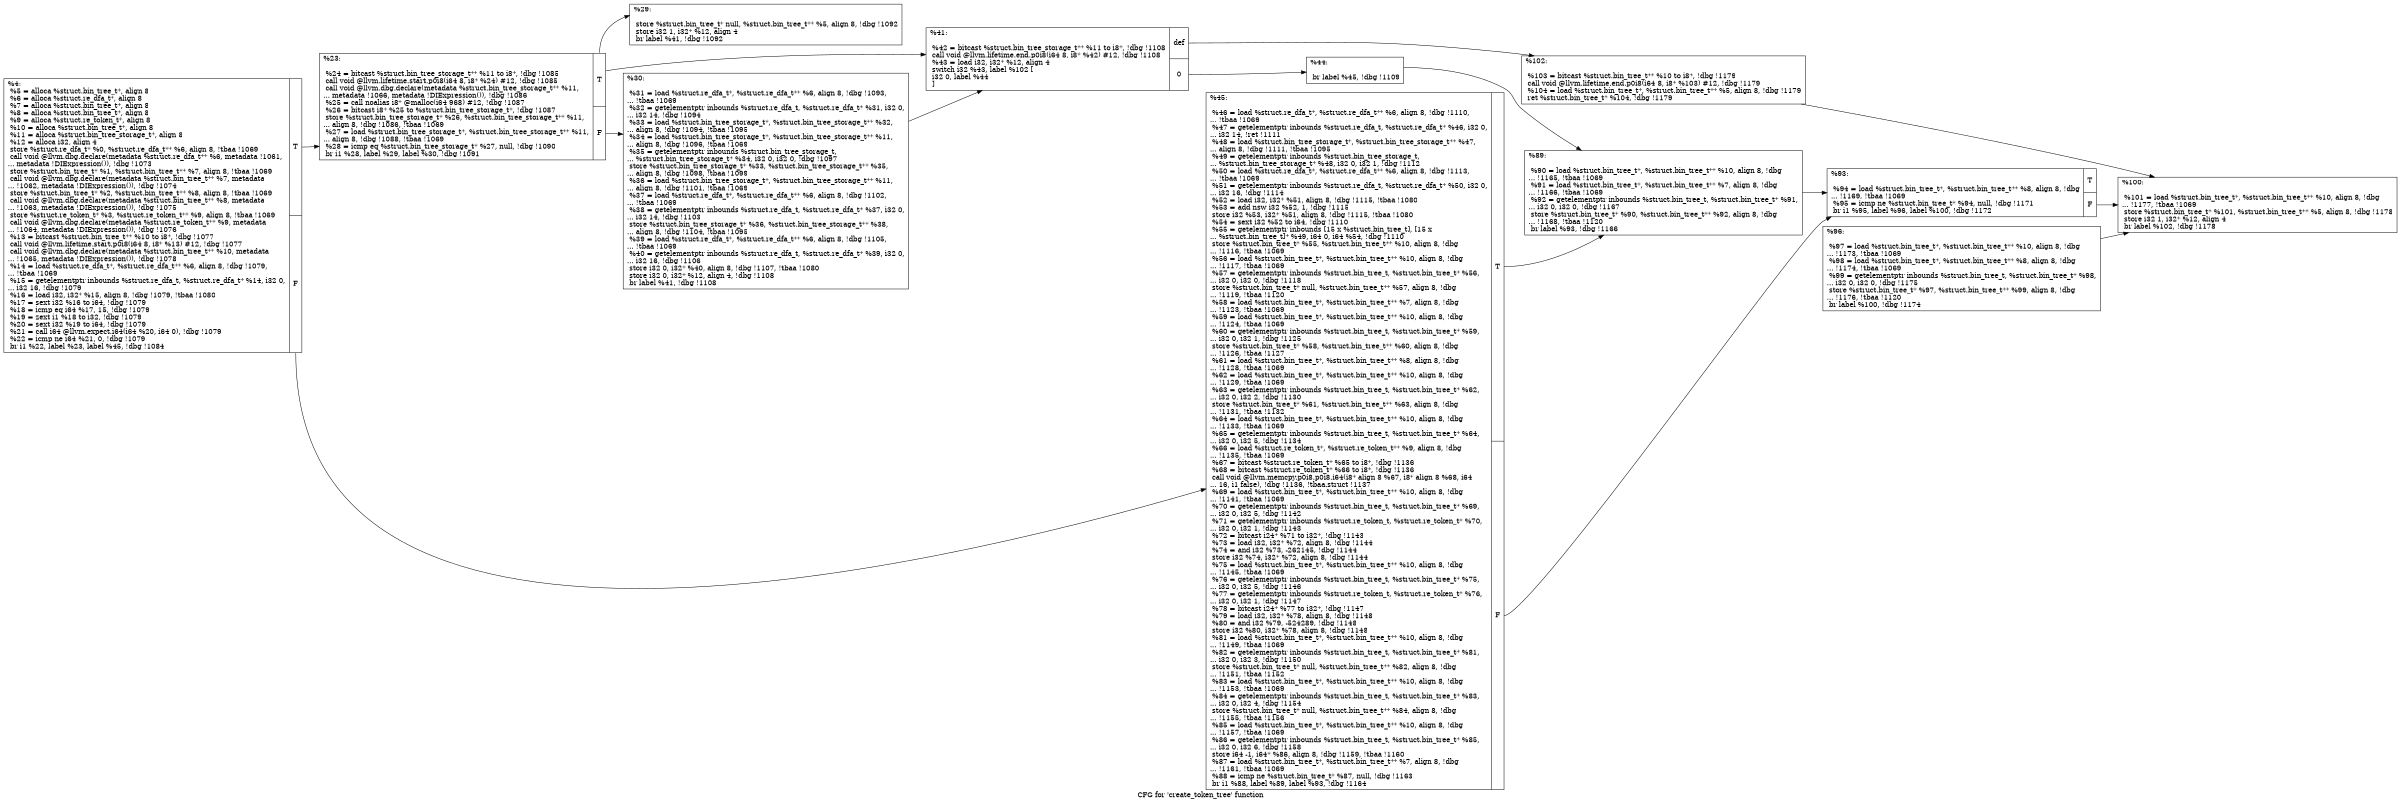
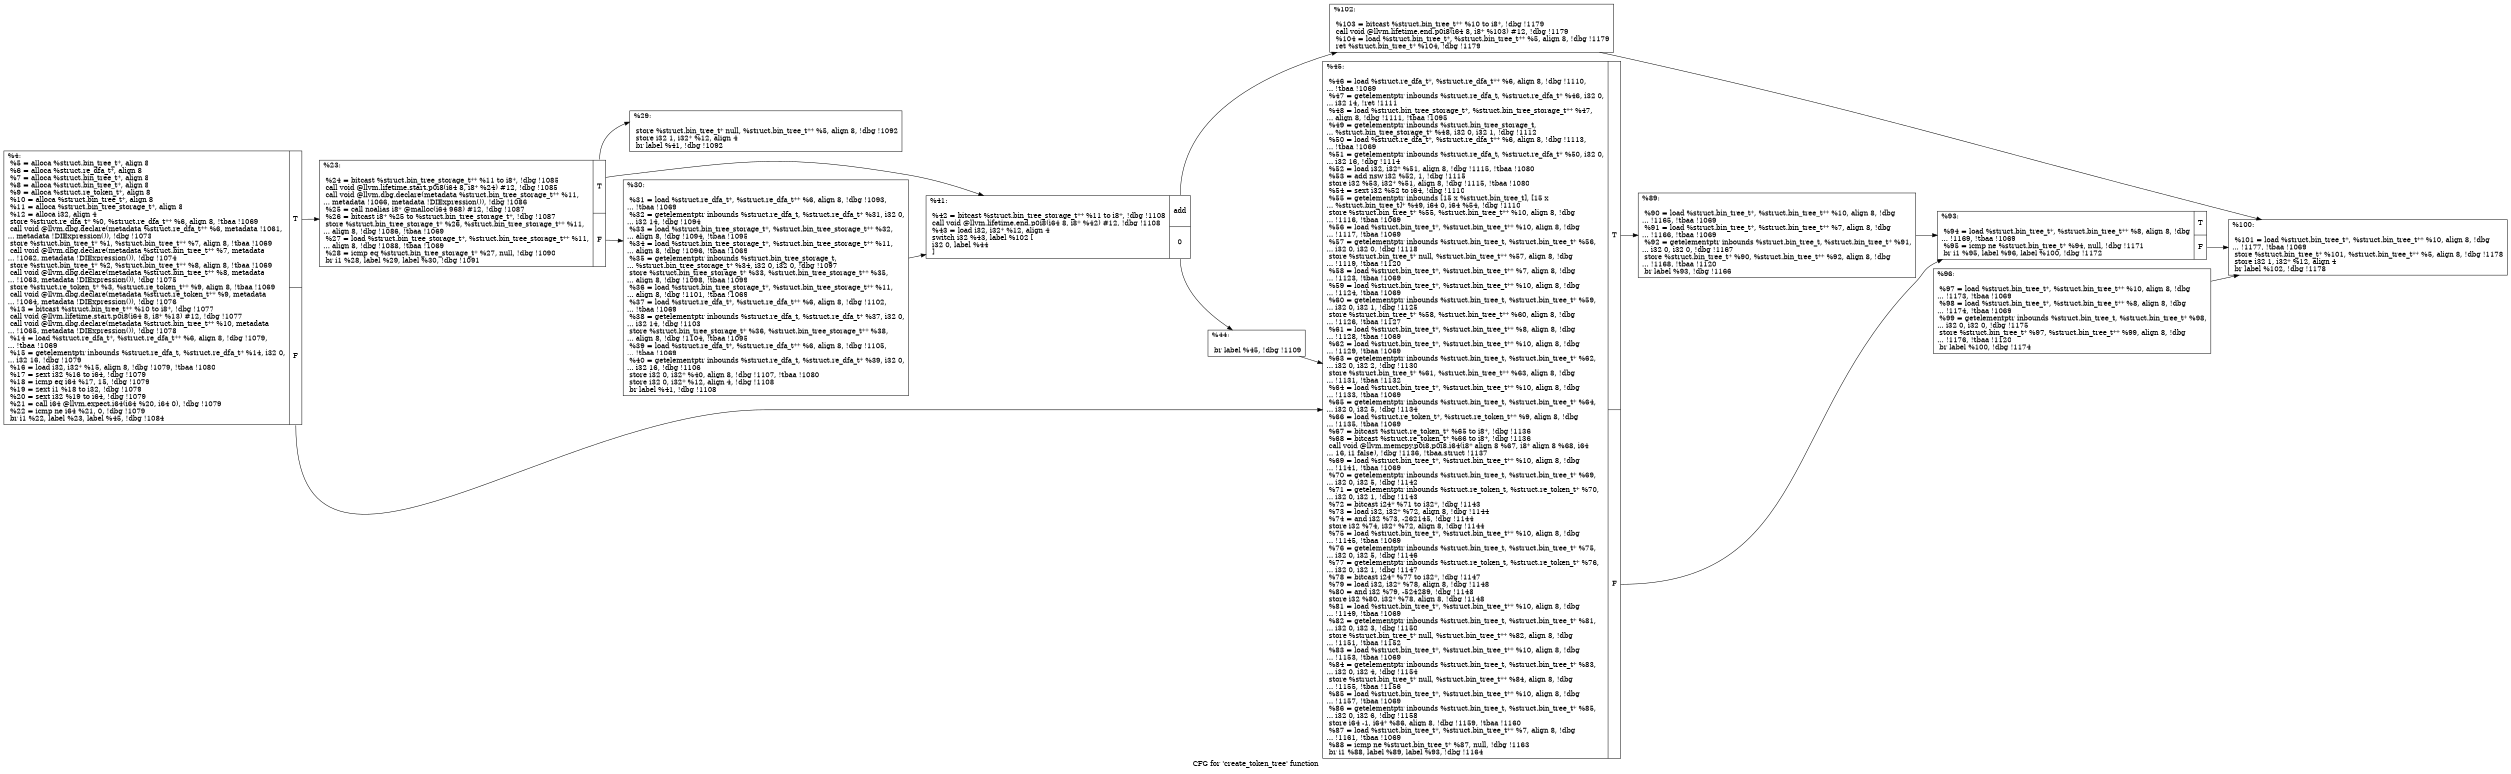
node "%41:": text "def" -> "add"
edge "%44:" -> "%89:": now "%44:" -> "%45:"
